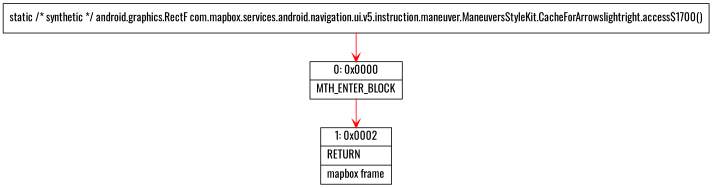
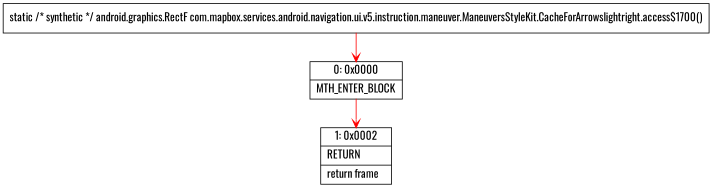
node "1: 0x0002": text "mapbox frame" -> "return frame"
